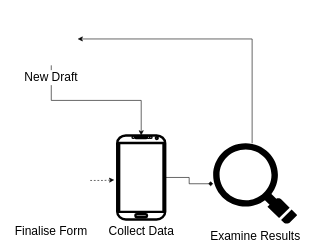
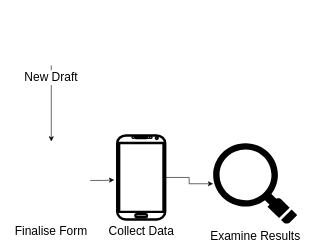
edge "Examine Results" -> "New Draft": removed
edge "New Draft" -> "Collect Data": now "New Draft" -> "Finalise Form"
edge "Finalise Form" -> "Collect Data": style dashed -> solid
edge "Collect Data" -> "Examine Results": arrowhead diamond -> classic
